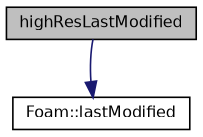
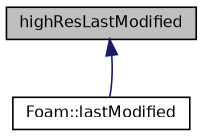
edge "highResLastModified" -> "Foam::lastModified": reversed
